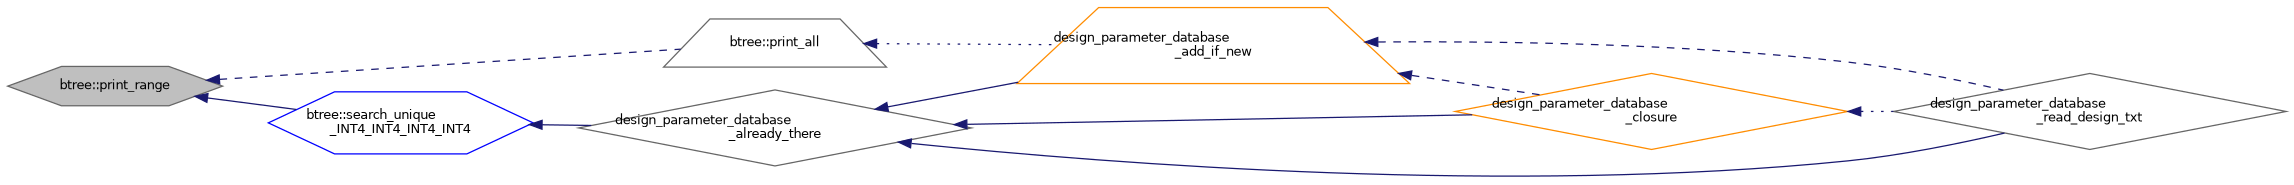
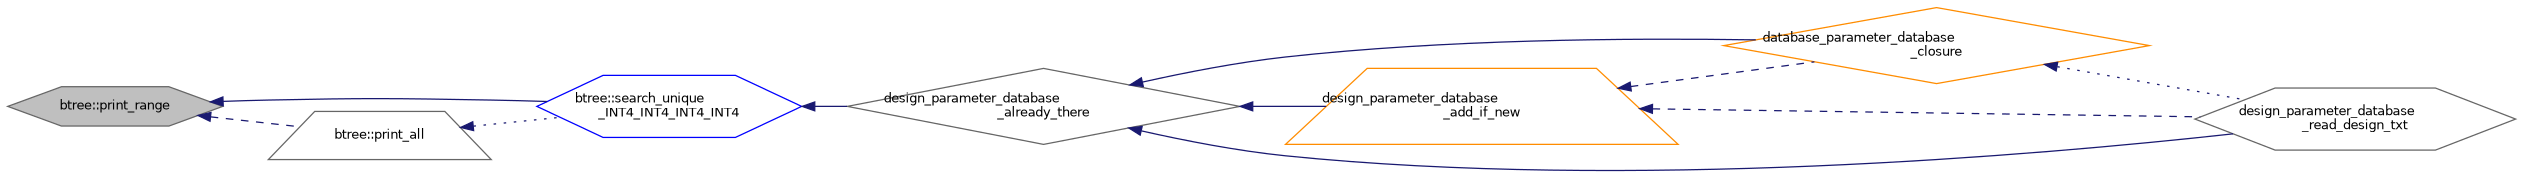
edge "design_parameter_database _add_if_new" -> "btree::print_all": now "btree::search_unique _INT4_INT4_INT4_INT4" -> "btree::print_all"
node "design_parameter_database _closure": label "design_parameter_database _closure" -> "database_parameter_database _closure"
node "design_parameter_database _read_design_txt": shape diamond -> hexagon
